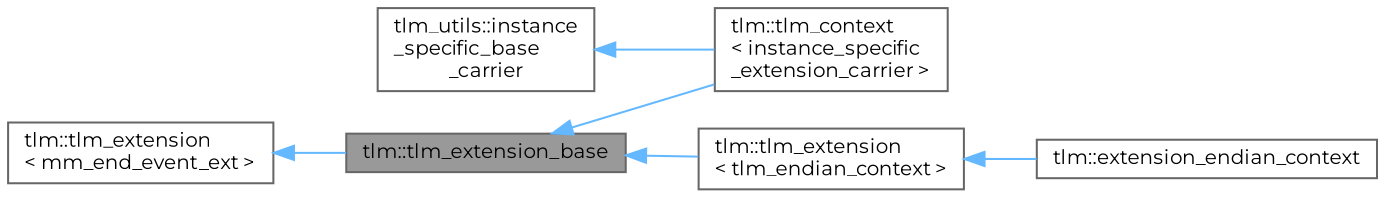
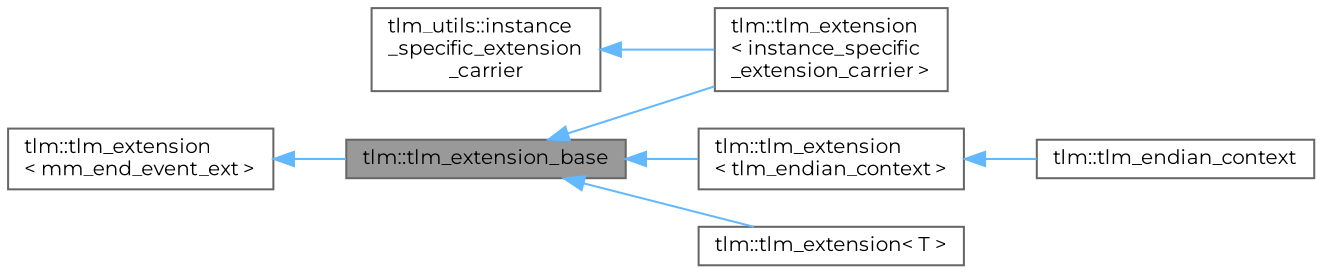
node "tlm_utils::instance _specific_base _carrier": label "tlm_utils::instance _specific_base _carrier" -> "tlm_utils::instance _specific_extension _carrier"
node "tlm::tlm_context < instance_specific _extension_carrier >": label "tlm::tlm_context < instance_specific _extension_carrier >" -> "tlm::tlm_extension < instance_specific _extension_carrier >"
node "tlm::extension_endian_context": label "tlm::extension_endian_context" -> "tlm::tlm_endian_context"
node "tlm::tlm_extension< T >": added
